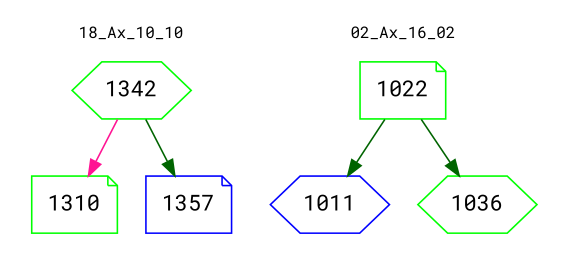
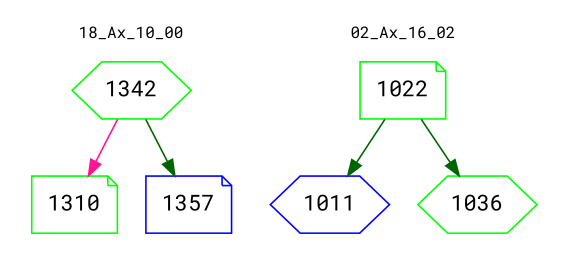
cluster "18_Ax_10_10": label "18_Ax_10_10" -> "18_Ax_10_00"
